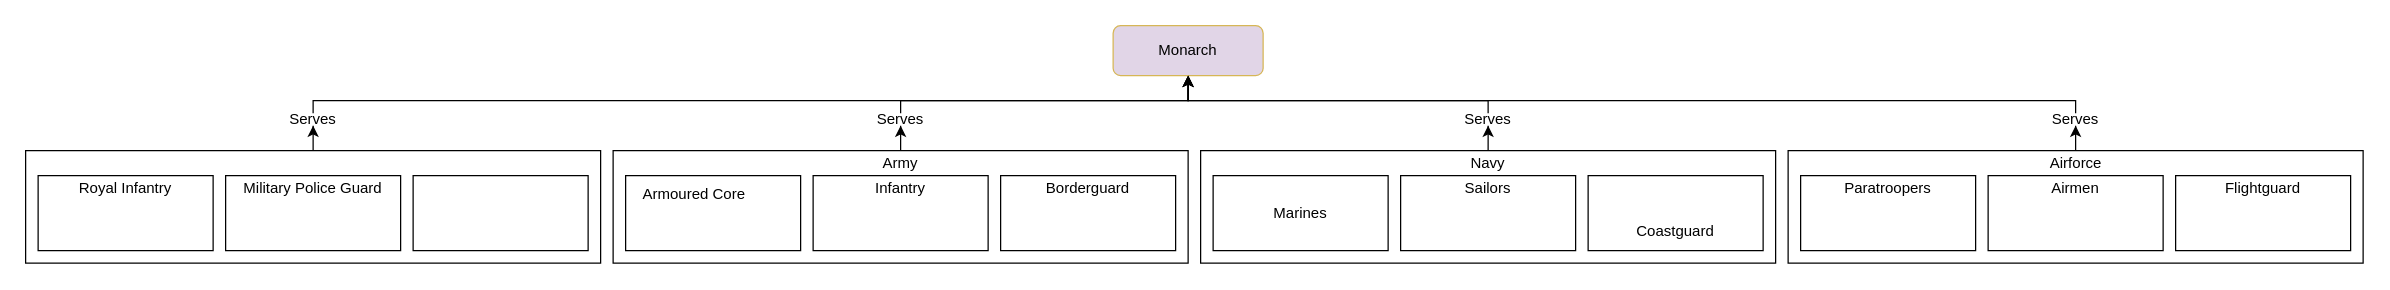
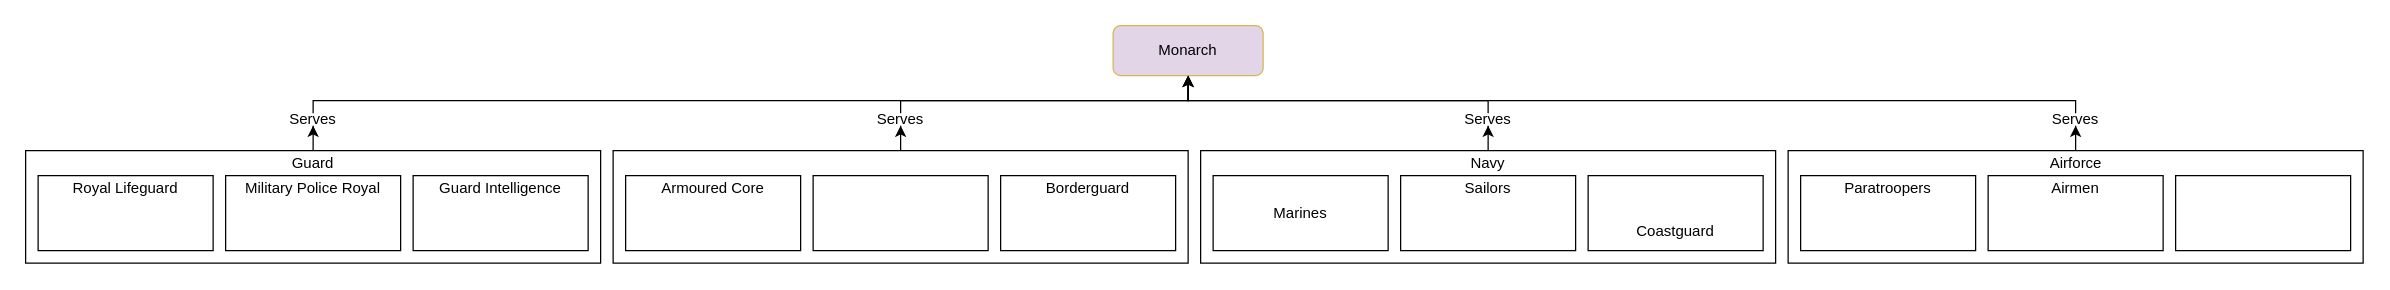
node "Guard": added
node "Army": removed
node "Royal Infantry": label "Royal Infantry" -> "Royal Lifeguard"
node "Military Police Guard": label "Military Police Guard" -> "Military Police Royal"
node "Guard Intelligence": added
node "Infantry": removed
node "Flightguard": removed
node "Armoured Core": moved (694, 194) -> (713, 188)
